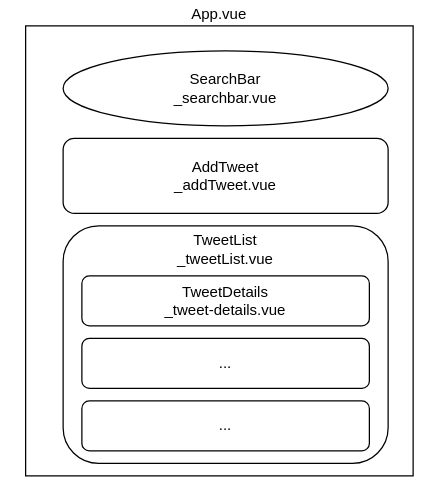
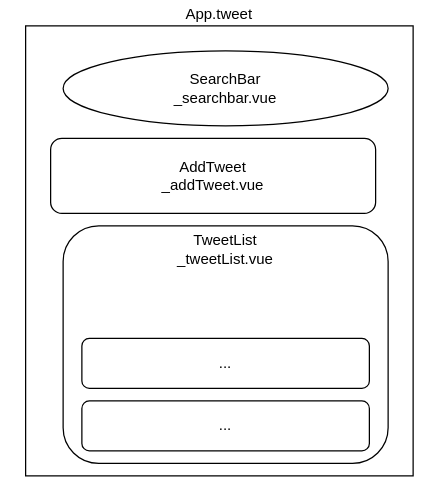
node "App.vue": label "App.vue" -> "App.tweet"
node "AddTweet _addTweet.vue": moved (226, 176) -> (213, 176)
node "TweetDetails _tweet-details.vue": removed
